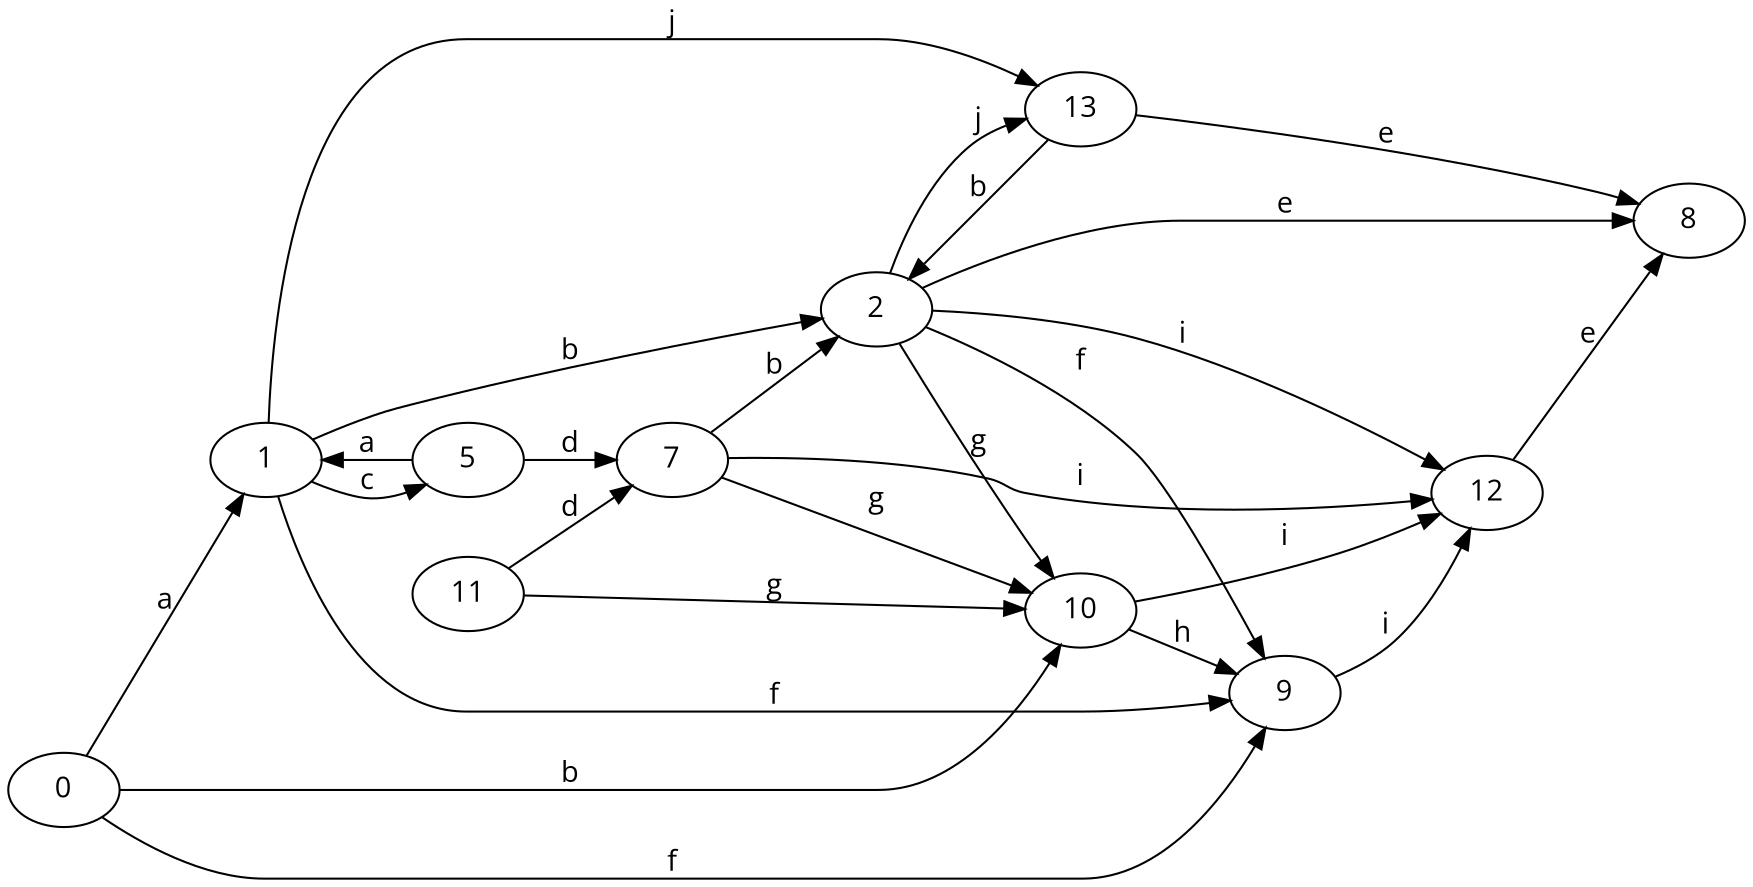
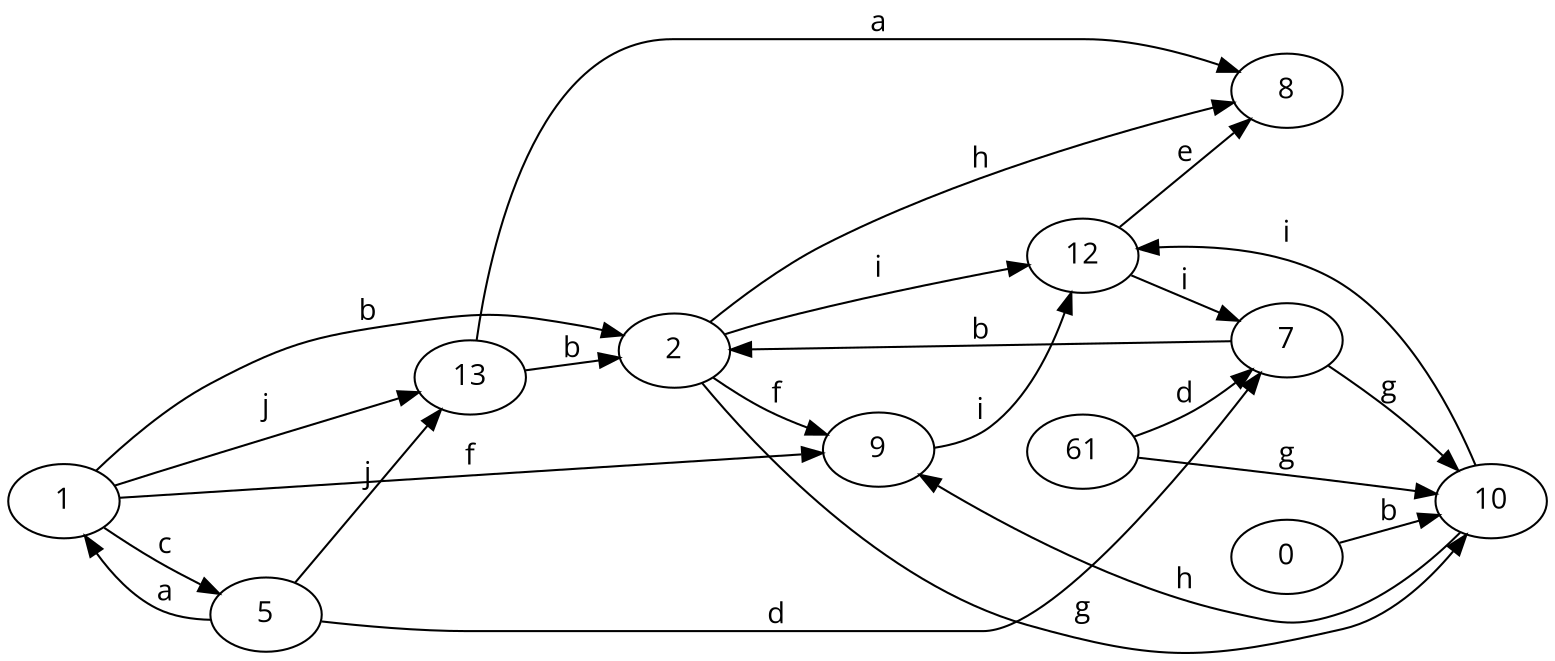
edge "13" -> "8": label "e" -> "a"
edge "2" -> "13": now "5" -> "13"
edge "2" -> "8": label "e" -> "h"
edge "7" -> "12": reversed
node "11": label "11" -> "61"
edge "0" -> "1": removed, label "a"
edge "0" -> "9": removed, label "f"
